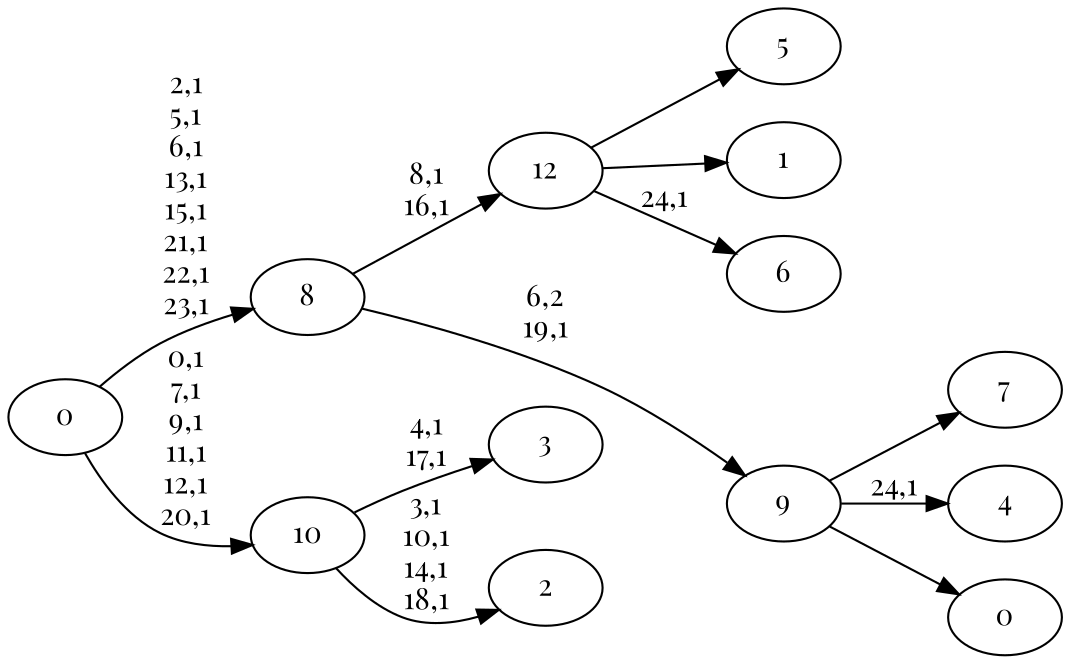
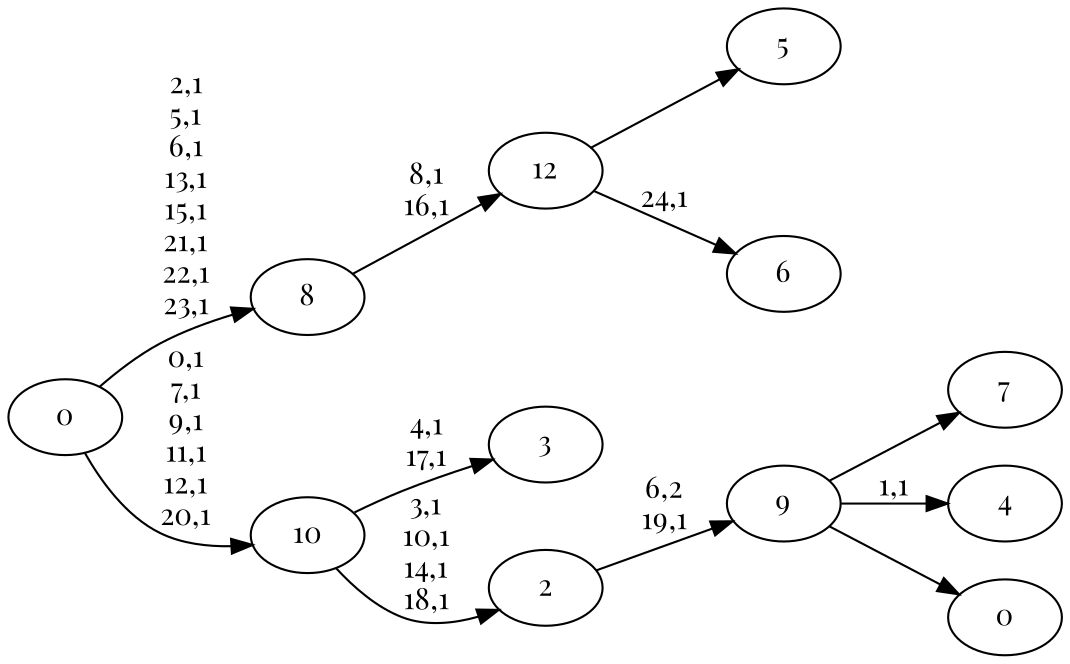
node "1": removed
edge "8" -> "9": now "2" -> "9"
edge "9" -> "4": label "24,1" -> "1,1"
